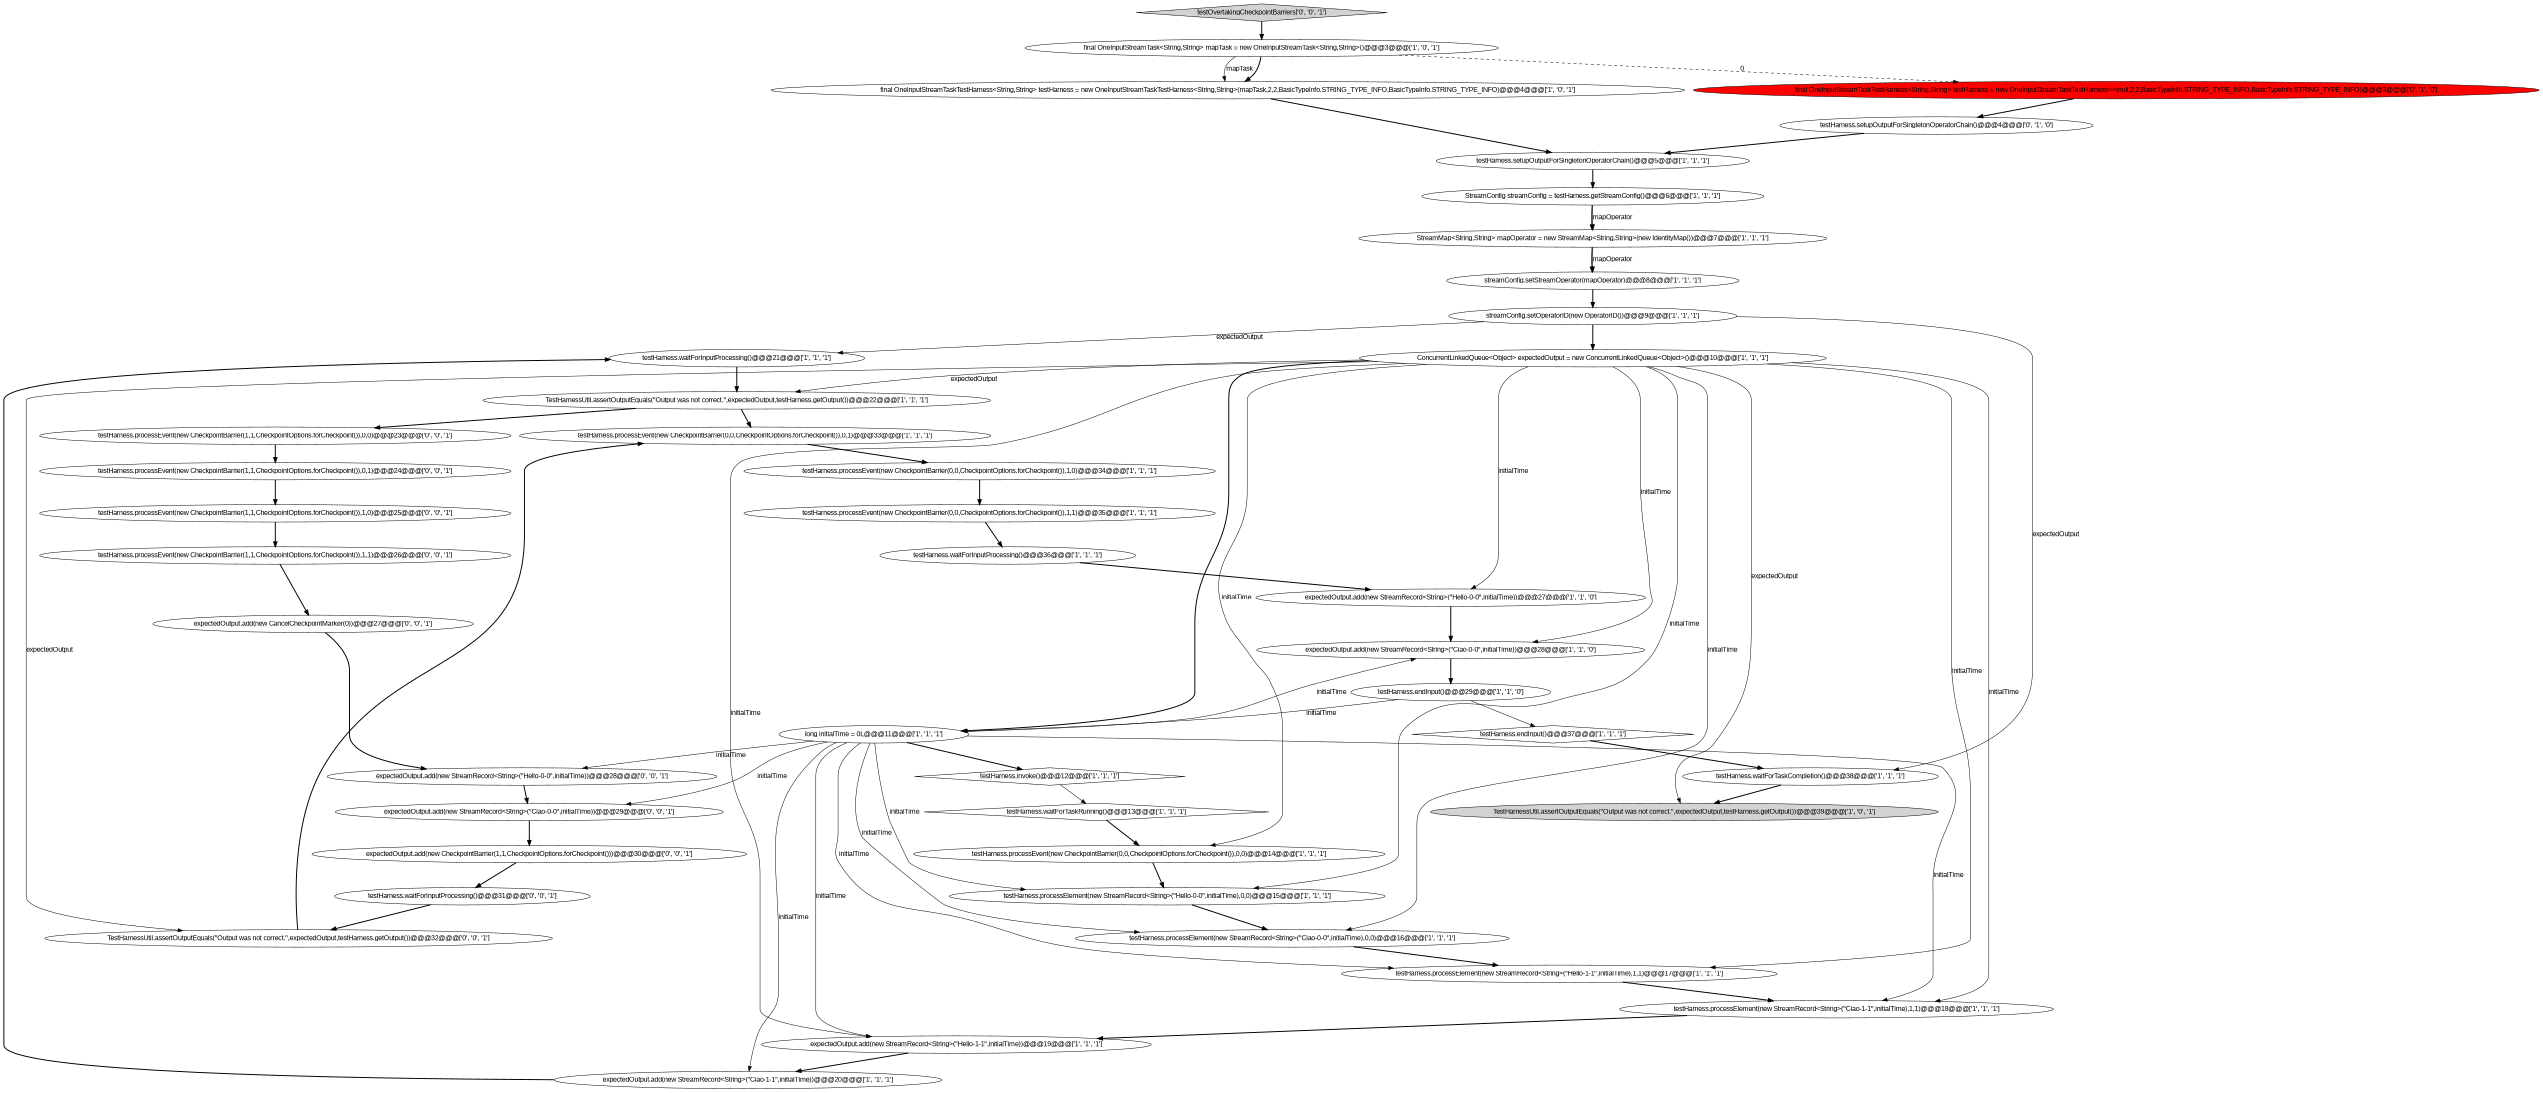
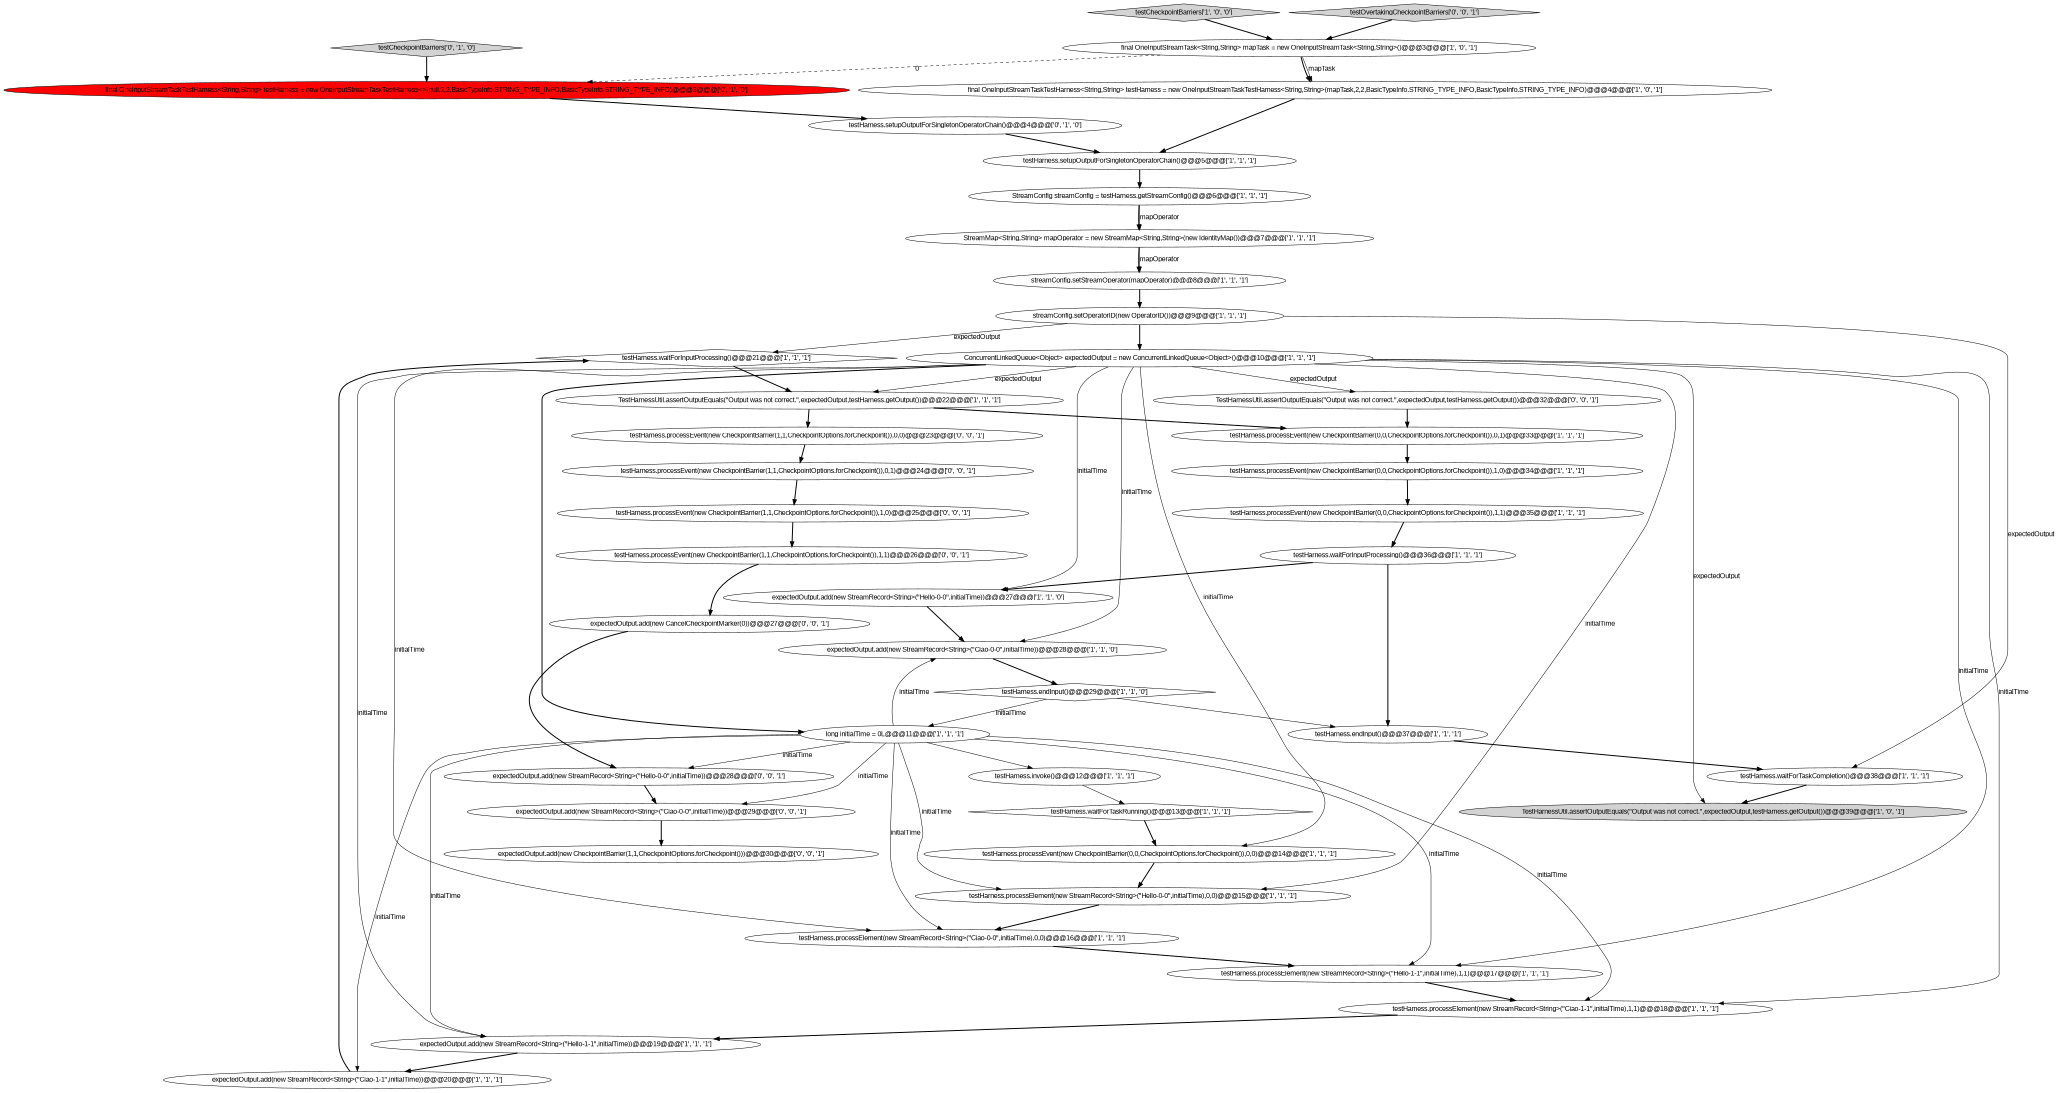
node "testCheckpointBarriers['1', '0', '0']": added
node "testCheckpointBarriers['0', '1', '0']": added
node "testHarness.waitForInputProcessing()@@@21@@@['1', '1', '1']": shape ellipse -> diamond
edge "testHarness.waitForInputProcessing()@@@36@@@['1', '1', '1']" -> "testHarness.endInput()@@@37@@@['1', '1', '1']": added
node "testHarness.endInput()@@@29@@@['1', '1', '0']": shape ellipse -> diamond
node "testHarness.endInput()@@@37@@@['1', '1', '1']": shape diamond -> ellipse
edge "long initialTime = 0L@@@11@@@['1', '1', '1']" -> "testHarness.invoke()@@@12@@@['1', '1', '1']": style bold -> solid
node "testHarness.invoke()@@@12@@@['1', '1', '1']": shape diamond -> ellipse
node "testHarness.waitForInputProcessing()@@@31@@@['0', '0', '1']": removed
